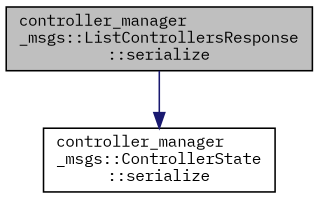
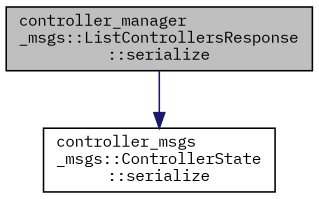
node "controller_manager _msgs::ControllerState ::serialize": label "controller_manager _msgs::ControllerState ::serialize" -> "controller_msgs _msgs::ControllerState ::serialize"
